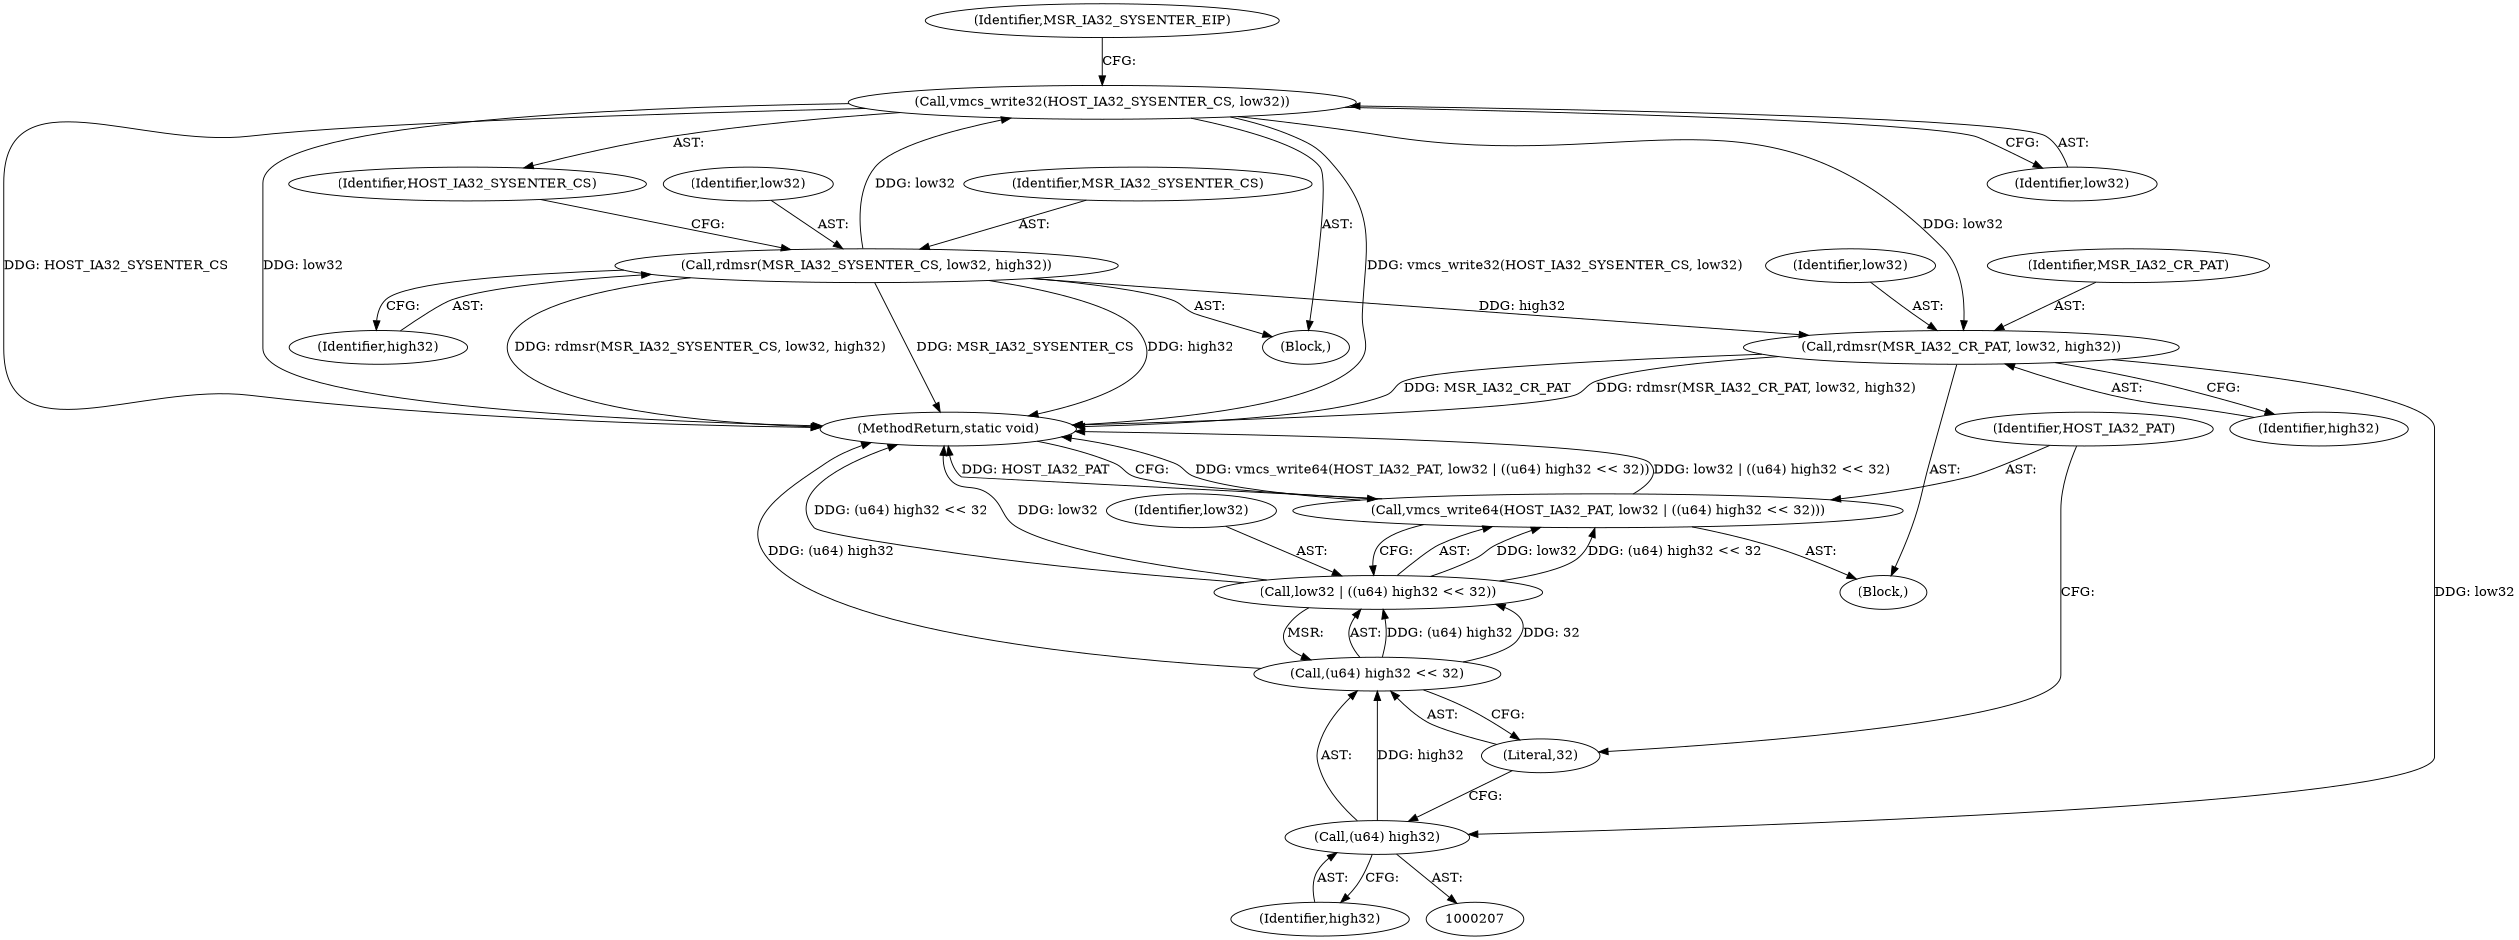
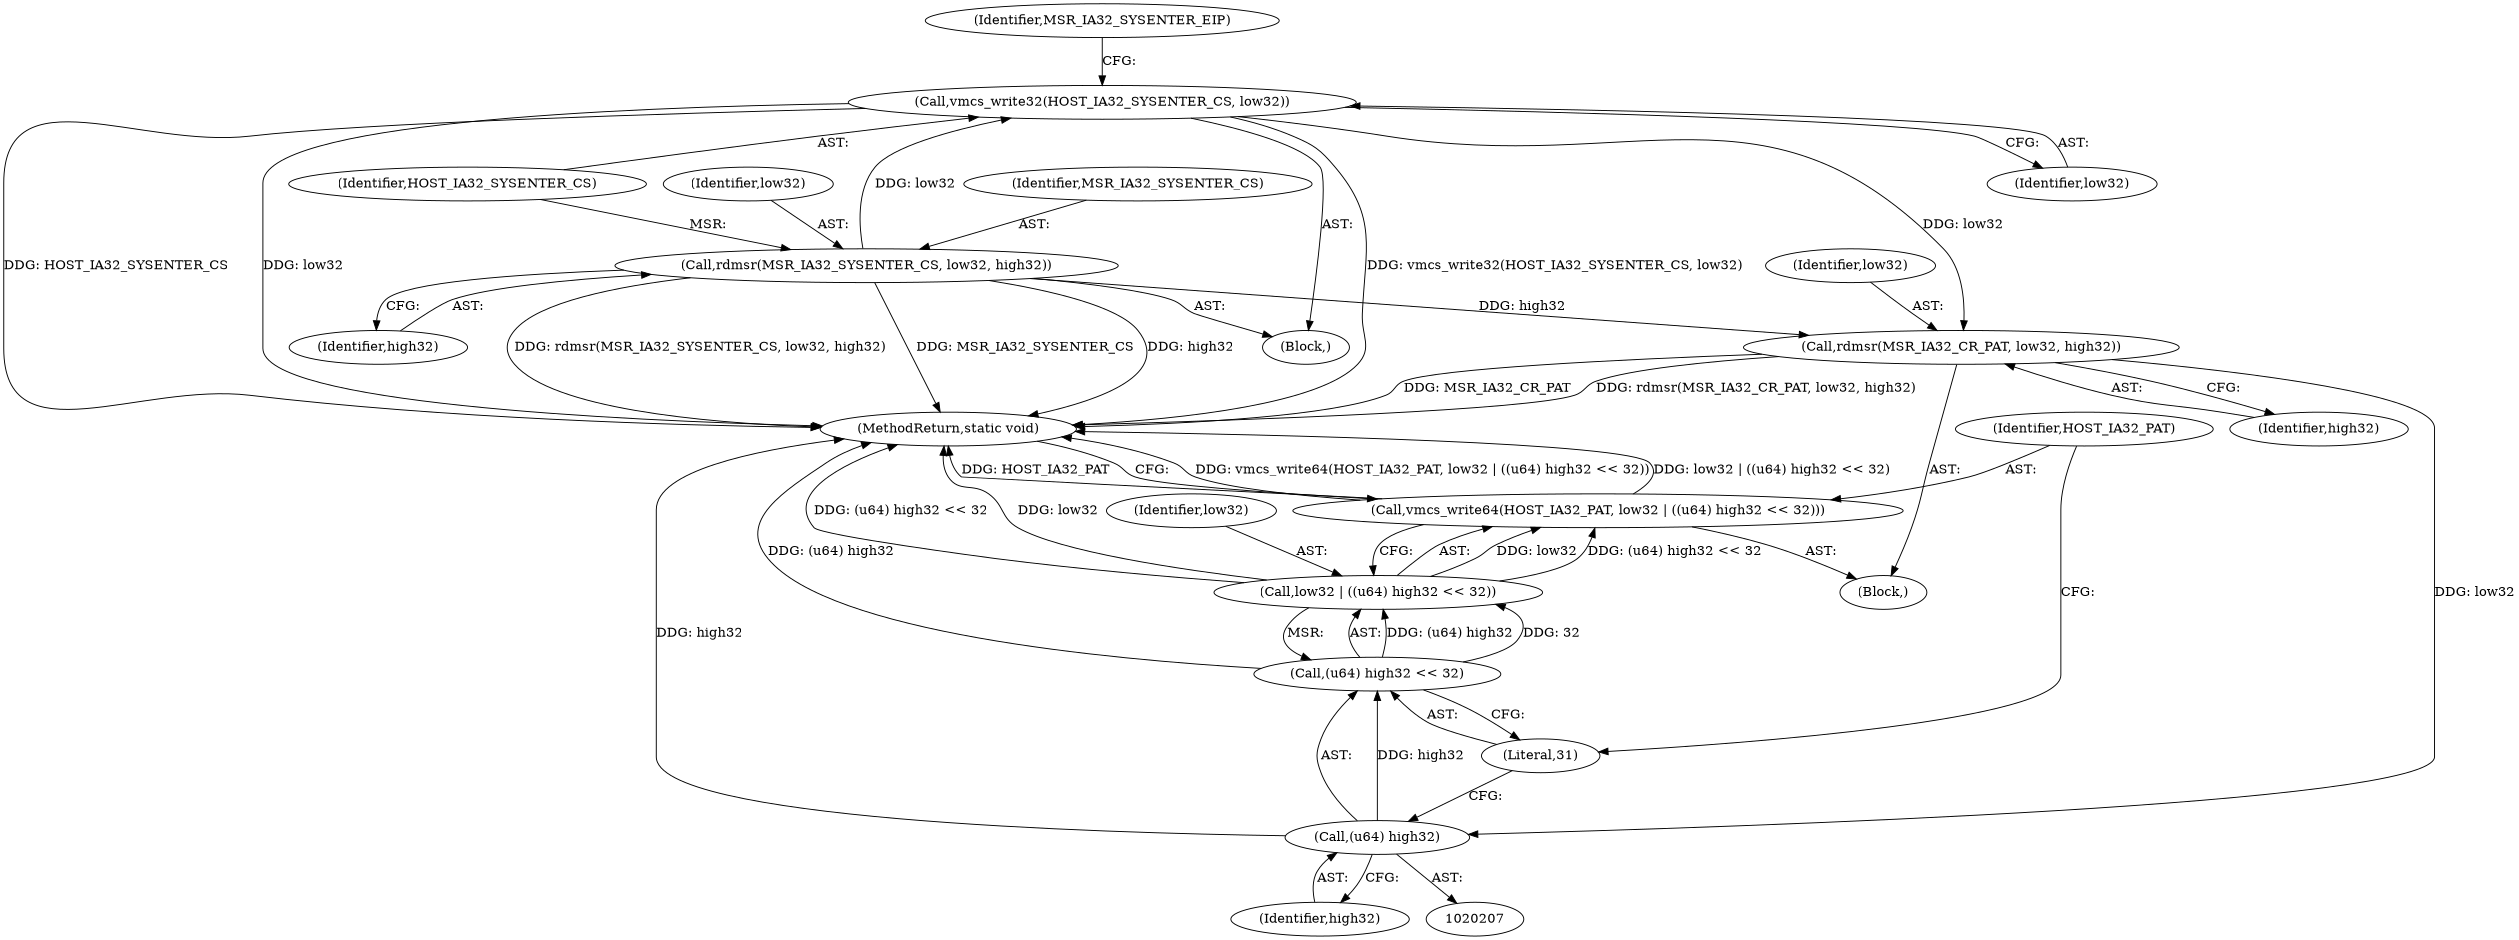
edge "(Call,vmcs_write32(HOST_IA32_SYSENTER_CS, low32))" -> "(Identifier,HOST_IA32_SYSENTER_CS)": reversed
edge "(Identifier,HOST_IA32_SYSENTER_CS)" -> "(Call,rdmsr(MSR_IA32_SYSENTER_CS, low32, high32))": label "CFG: " -> "MSR: "
node "(Identifier,MSR_IA32_CR_PAT)": removed
node "(Literal,32)": label "(Literal,32)" -> "(Literal,31)"
edge "(Call,(u64) high32)" -> "(MethodReturn,static void)": added, label "DDG: high32"
node "1000207": label "1000207" -> "1020207"
